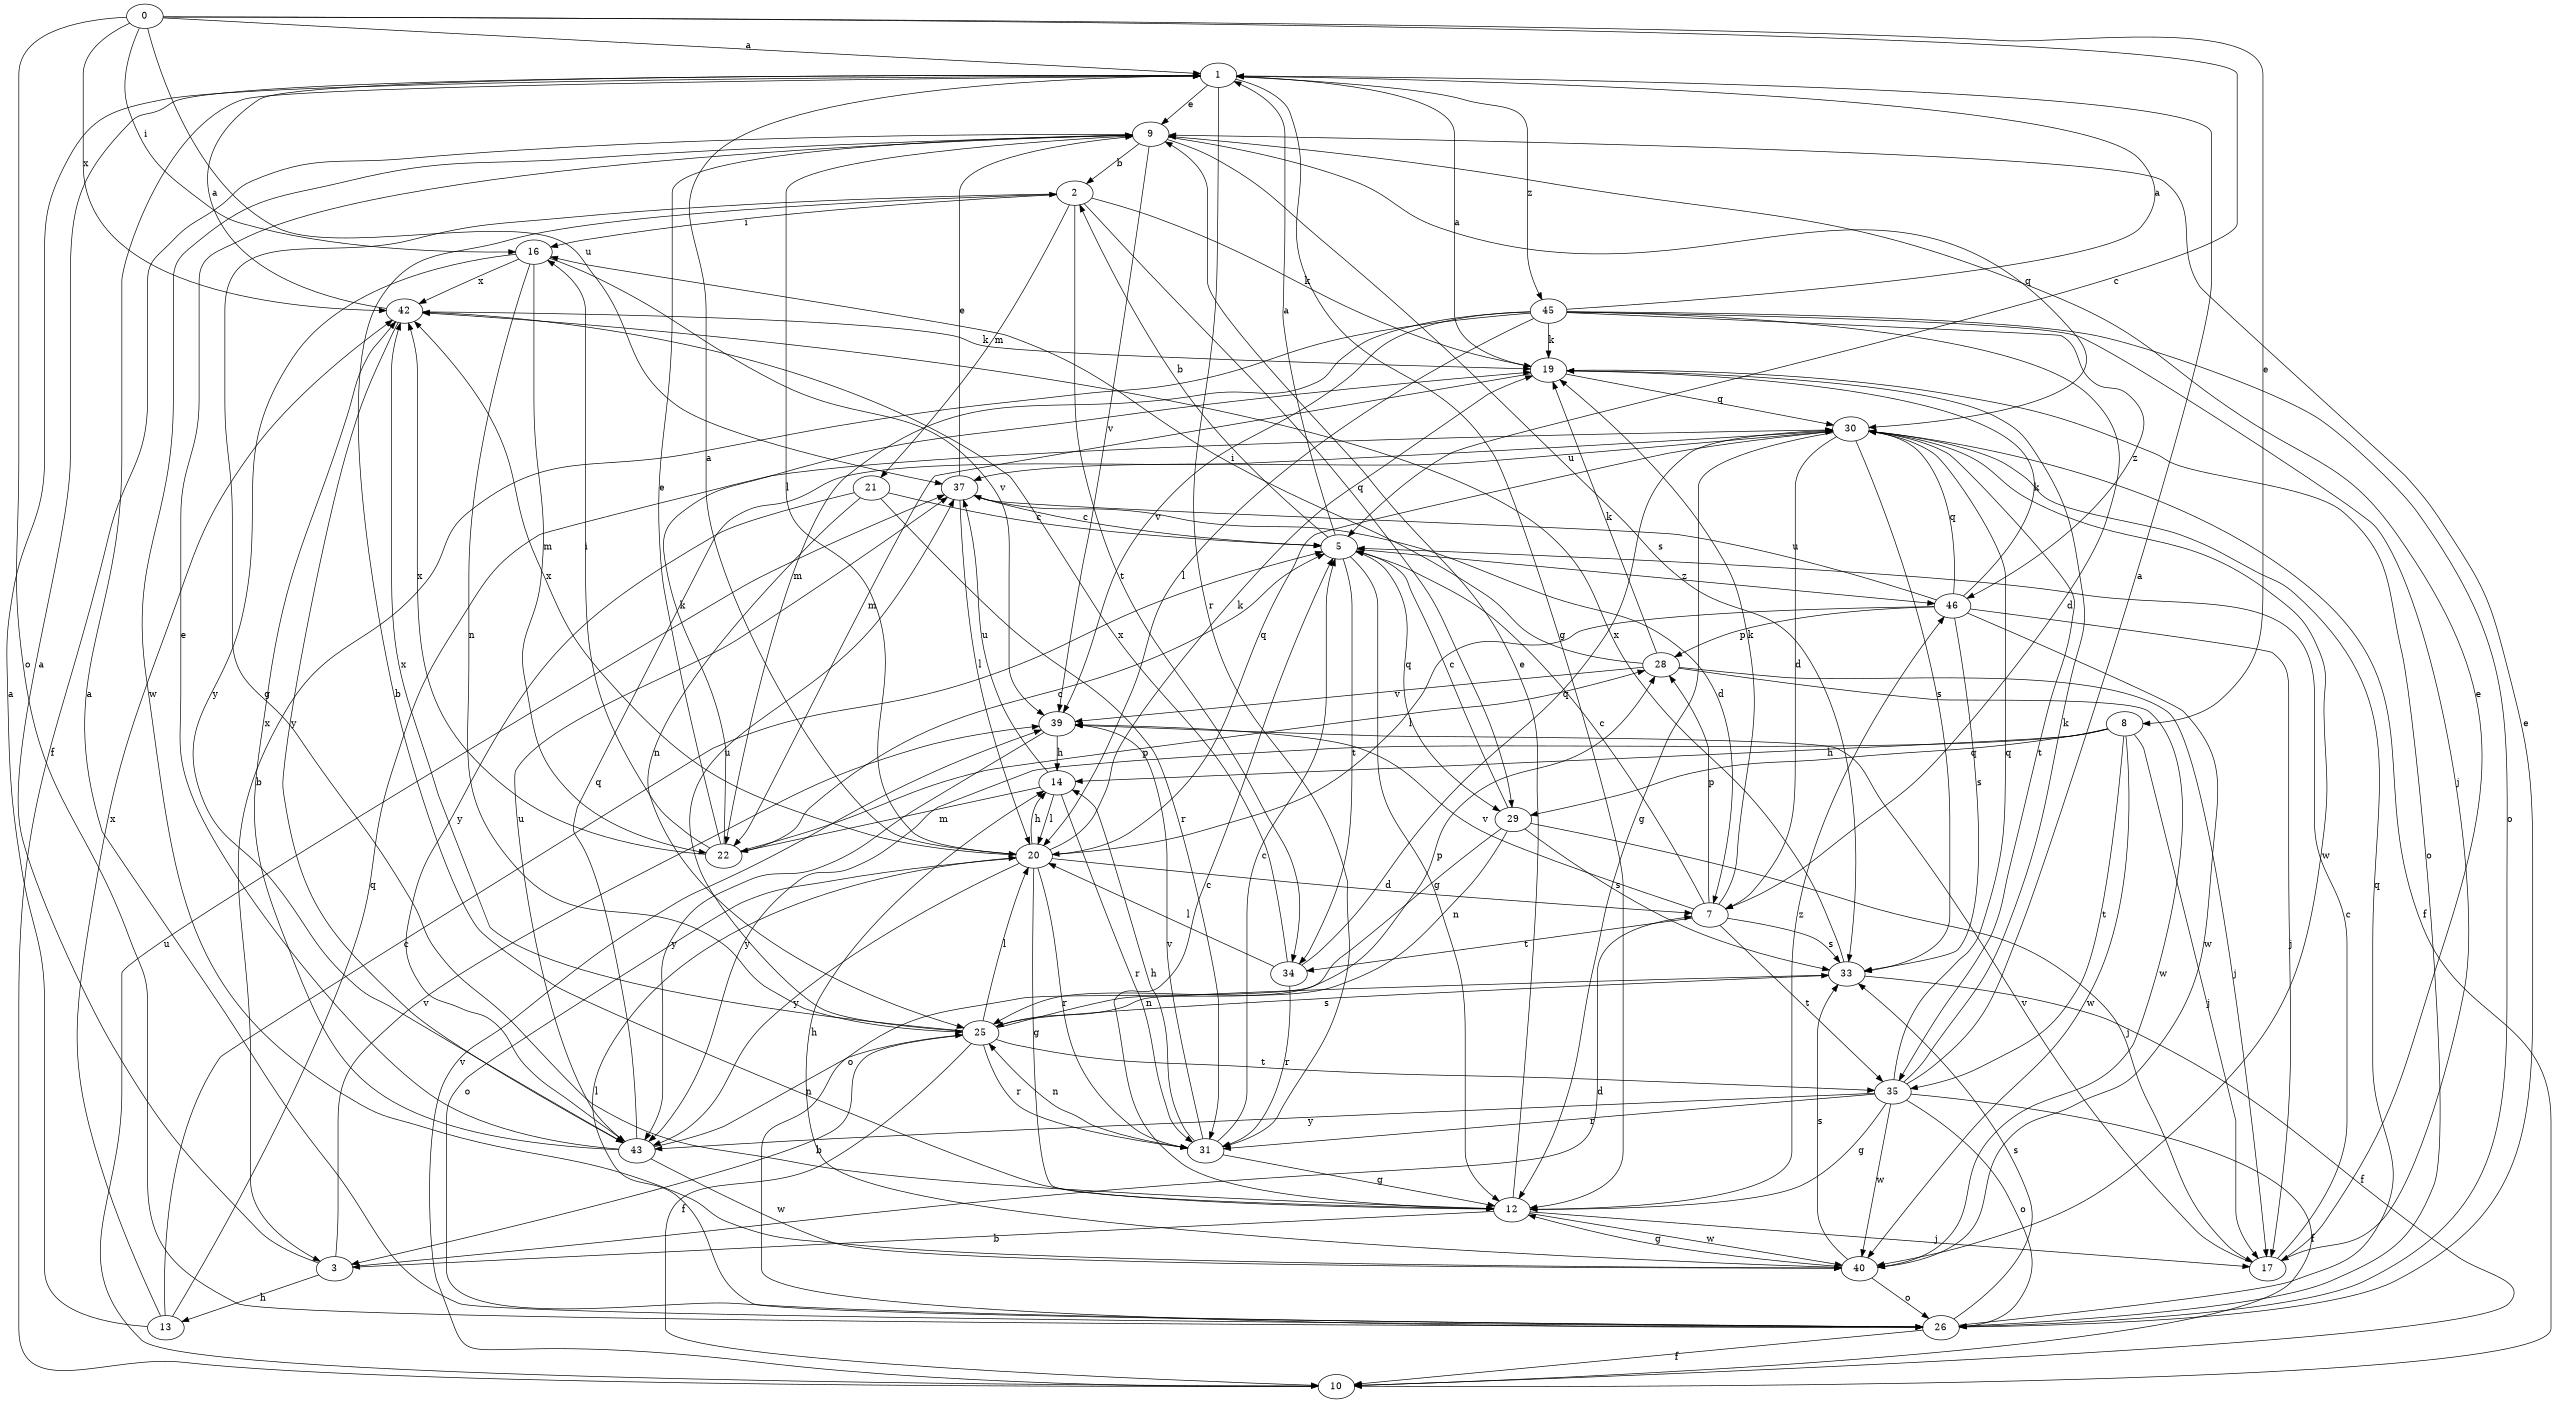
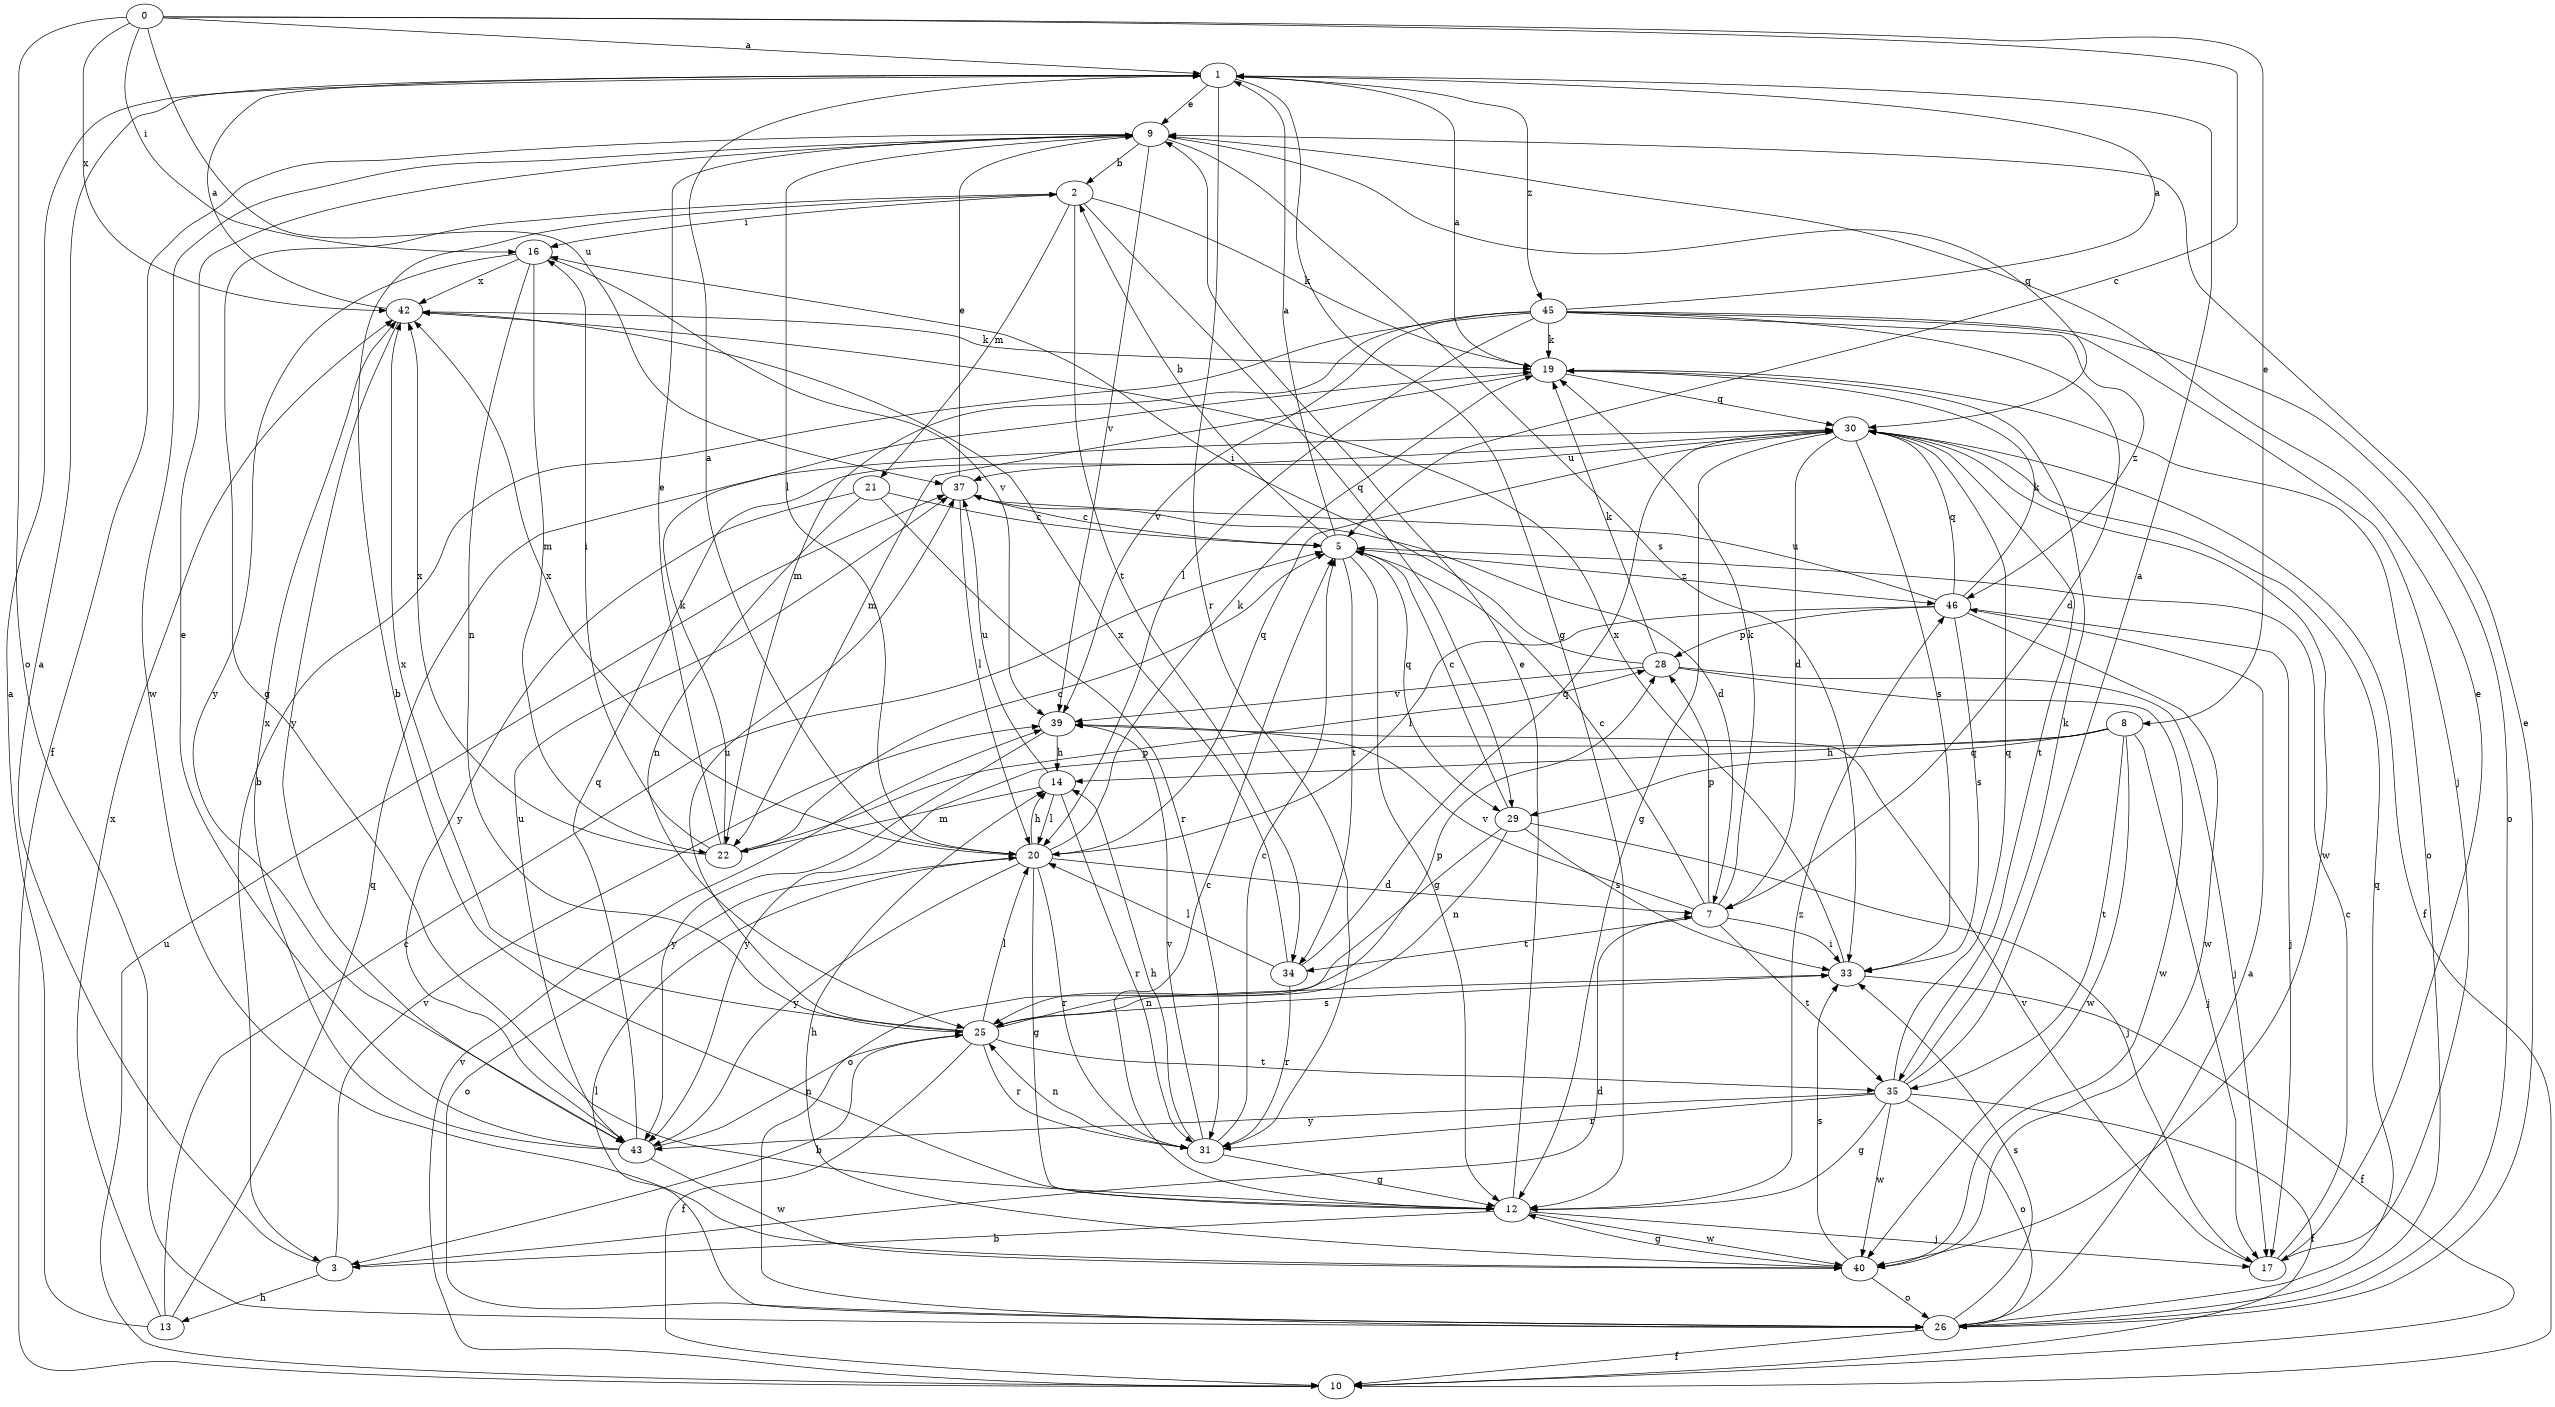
edge "7" -> "33": label "s" -> "i"
edge "26" -> "1": now "26" -> "46"
